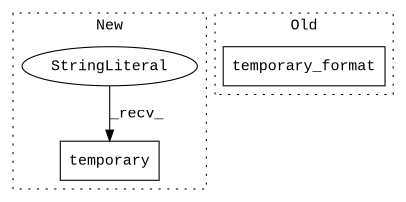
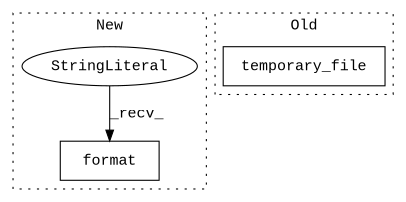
node "temporary_format": label "temporary_format" -> "temporary_file"
node "temporary": label "temporary" -> "format"
